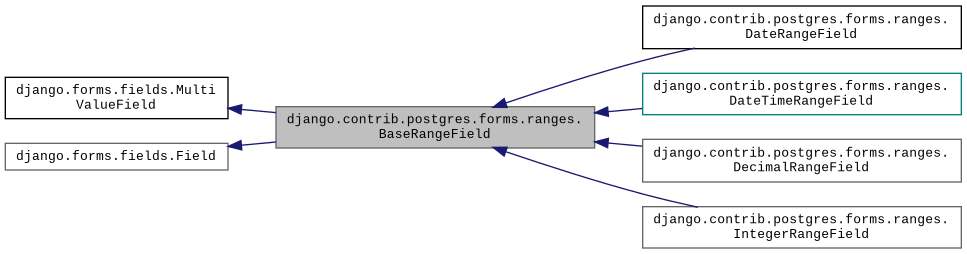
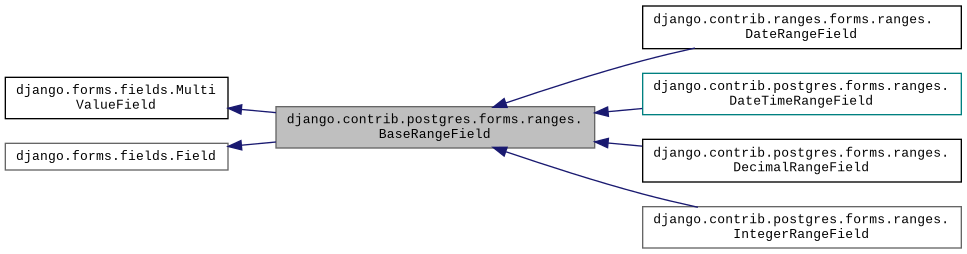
node "django.contrib.postgres.forms.ranges. DateRangeField": label "django.contrib.postgres.forms.ranges. DateRangeField" -> "django.contrib.ranges.forms.ranges. DateRangeField"
node "django.contrib.postgres.forms.ranges. DecimalRangeField": color gray40 -> black
